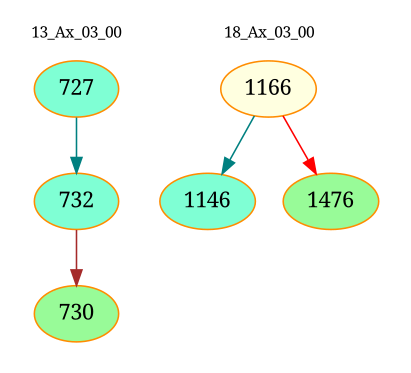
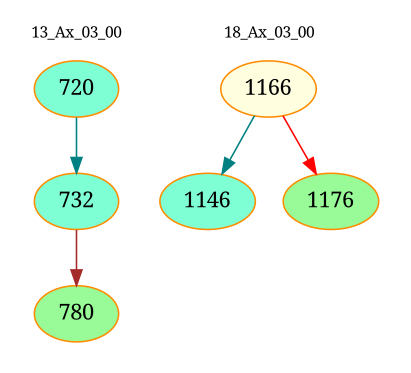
node "727": label "727" -> "720"
node "1476": label "1476" -> "1176"
node "730": label "730" -> "780"
